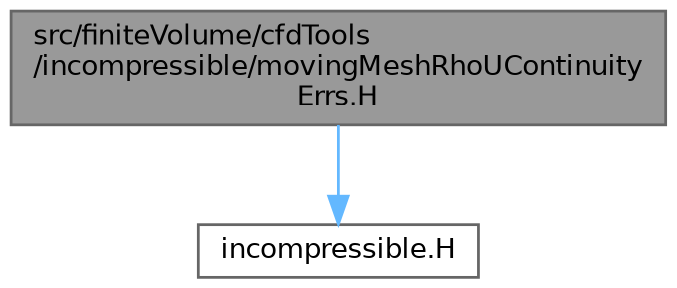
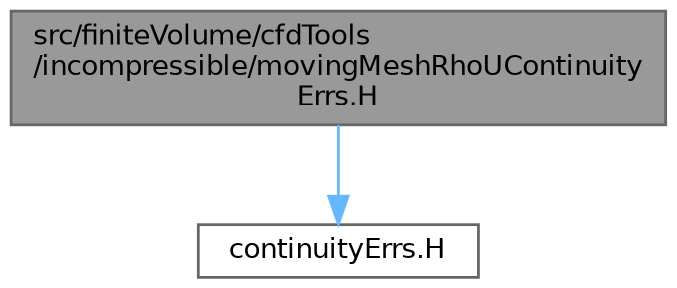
node "incompressible.H": label "incompressible.H" -> "continuityErrs.H"
